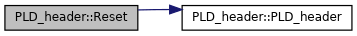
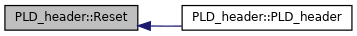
edge "PLD_header::Reset" -> "PLD_header::PLD_header": reversed
